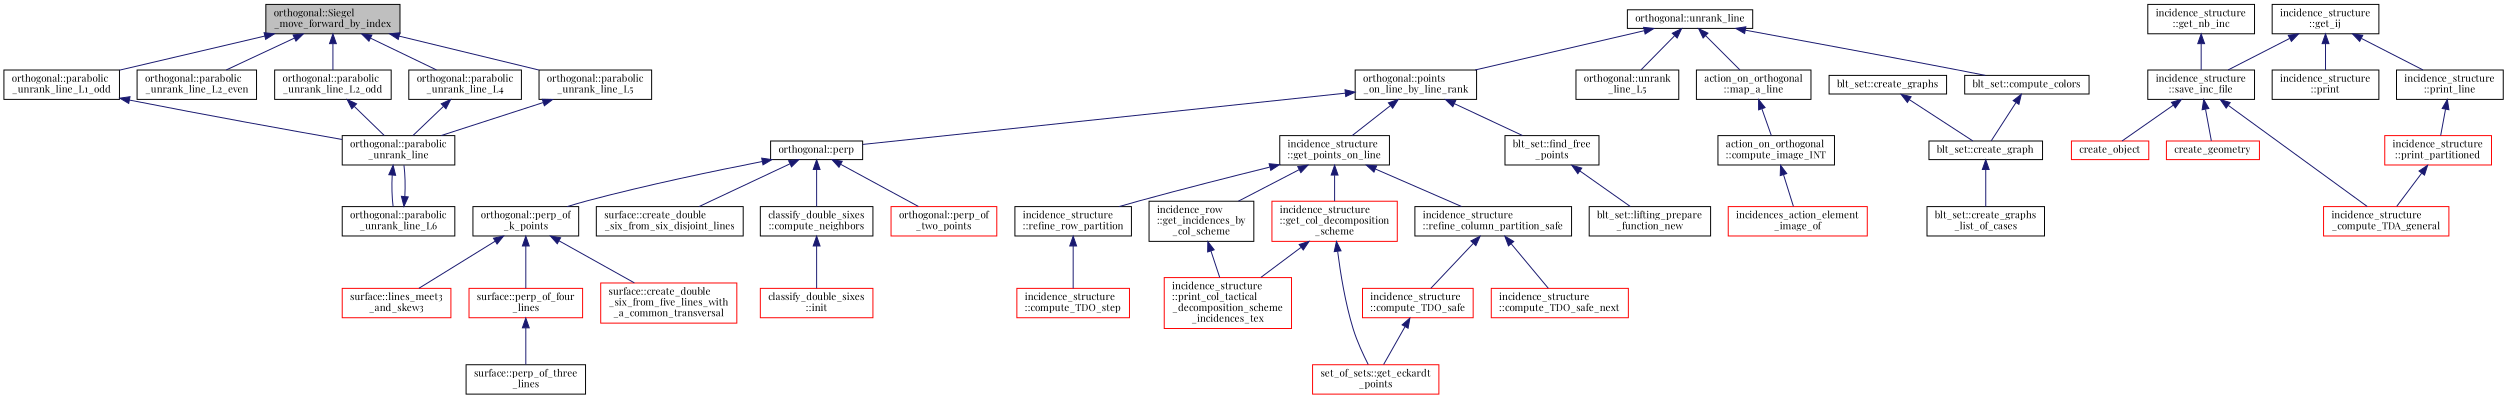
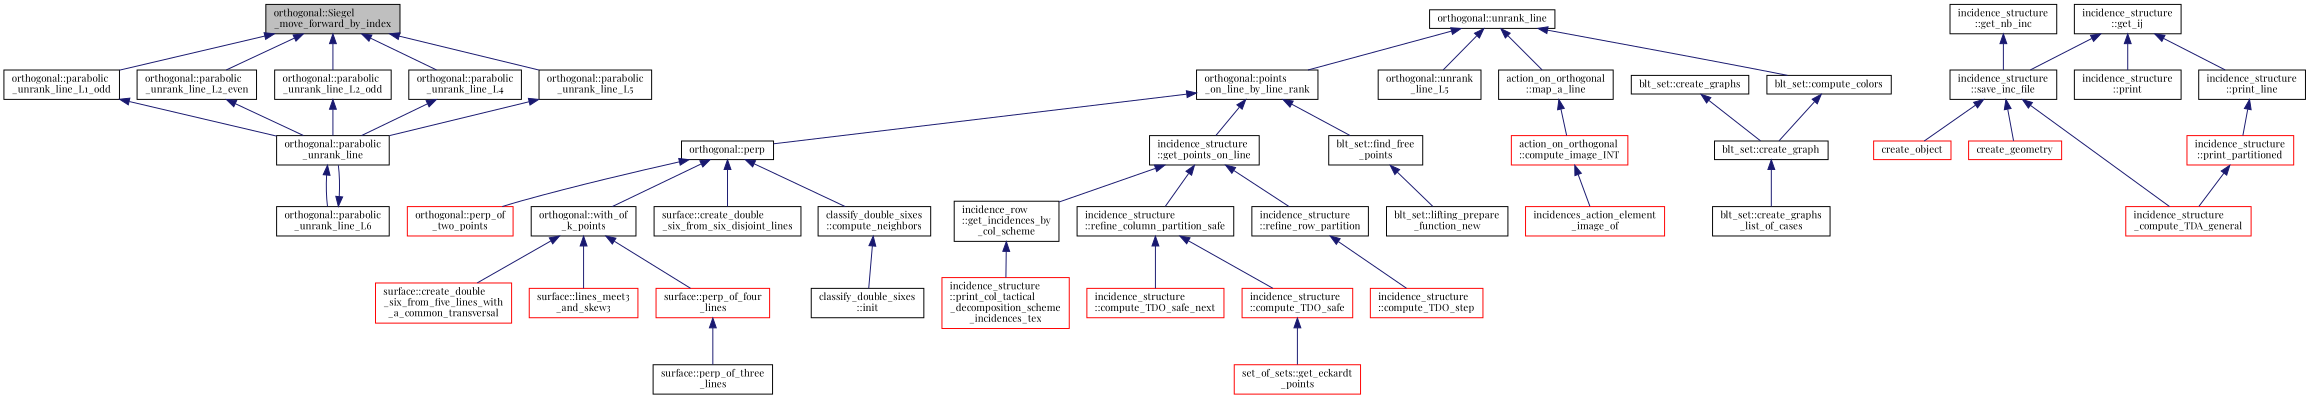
edge "orthogonal::parabolic _unrank_line" -> "orthogonal::parabolic _unrank_line_L2_even": added
node "action_on_orthogonal ::compute_image_INT": color black -> red
node "orthogonal::perp_of _k_points": label "orthogonal::perp_of _k_points" -> "orthogonal::with_of _k_points"
node "incidence_structure ::get_col_decomposition _scheme": removed
node "classify_double_sixes ::init": color red -> black
